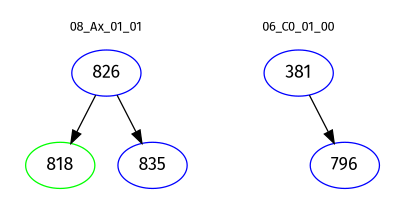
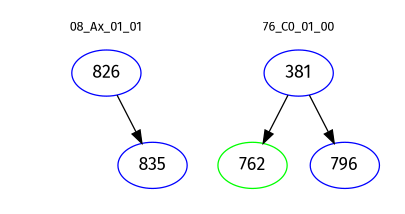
cluster "06_C0_01_00": label "06_C0_01_00" -> "76_C0_01_00"
node "818": removed
node "762": added
